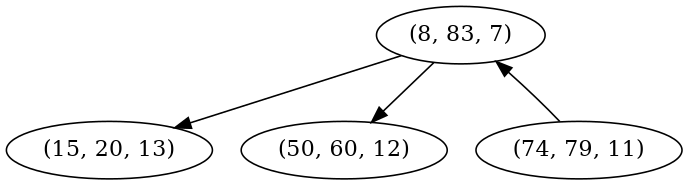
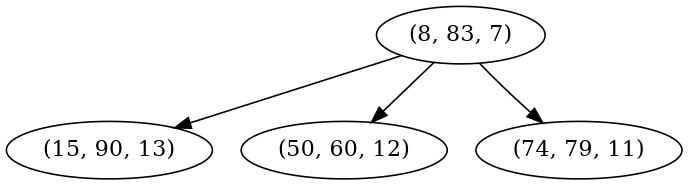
edge "(74, 79, 11)" -> "(8, 83, 7)": reversed
node "(15, 20, 13)": label "(15, 20, 13)" -> "(15, 90, 13)"
